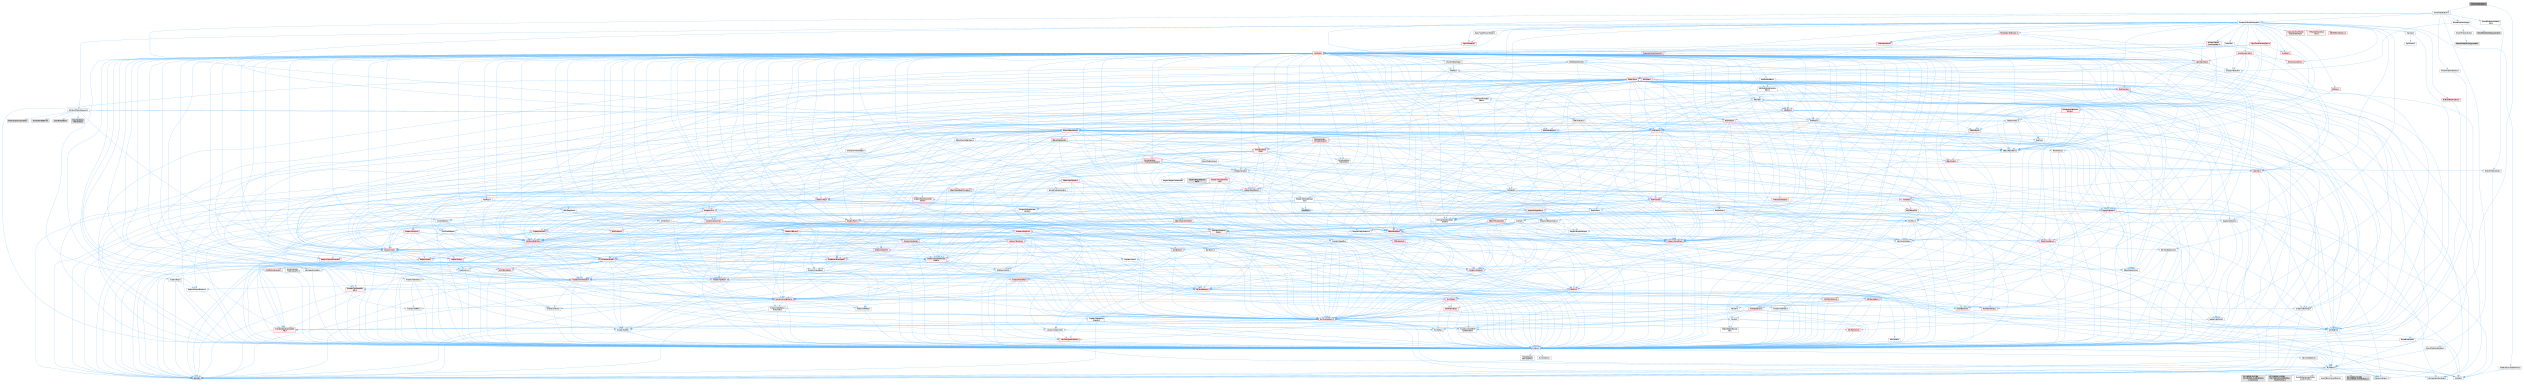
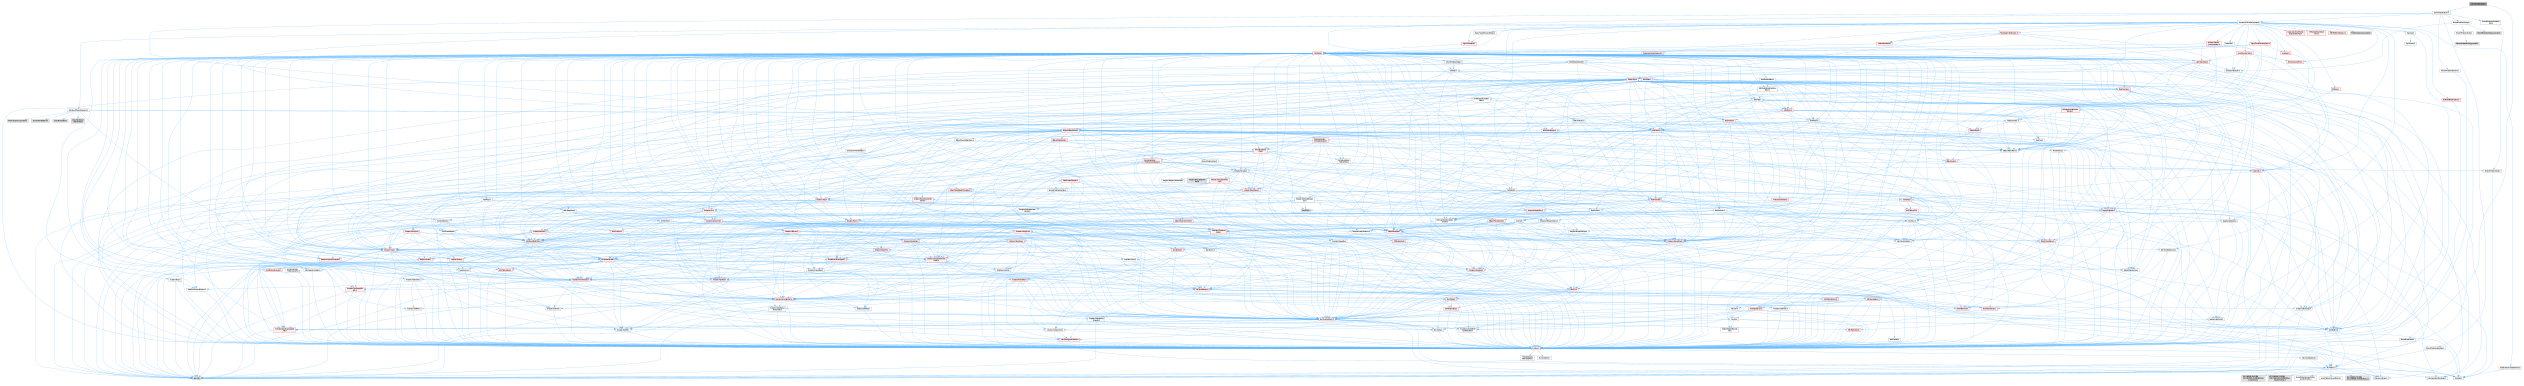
node "PrimitiveComponent.generated.h": added
